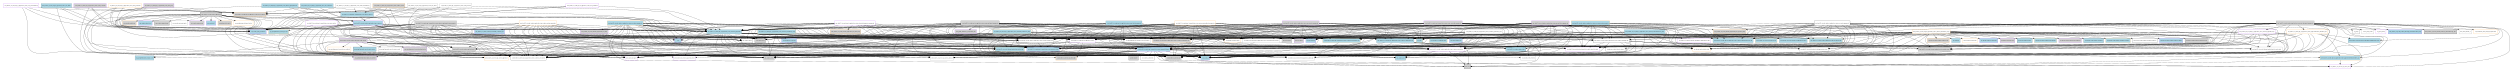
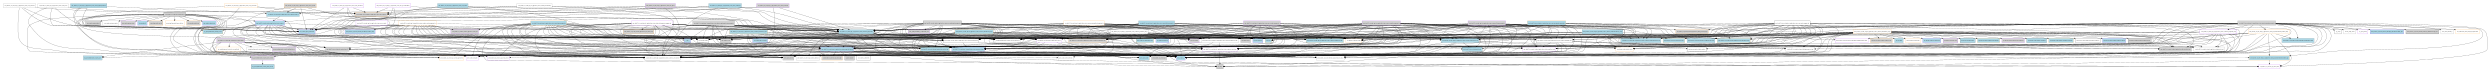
edge "com_hack23_cia_web_impl_ui_application_web_listener" -> "org_springframework_security_web_session": now "org_springframework_security_core_context" -> "org_springframework_security_web_session"
